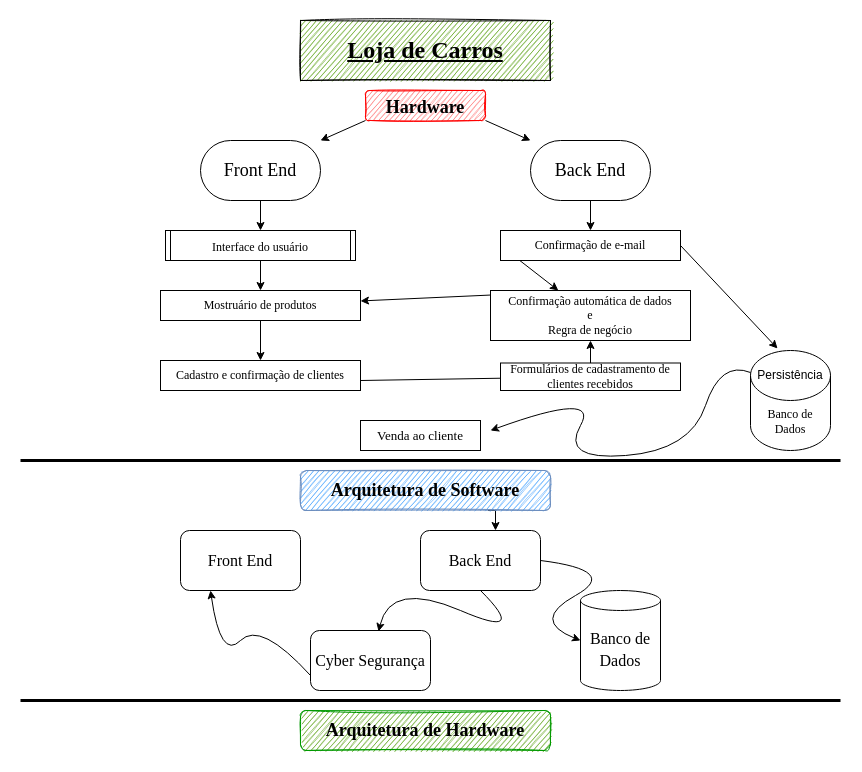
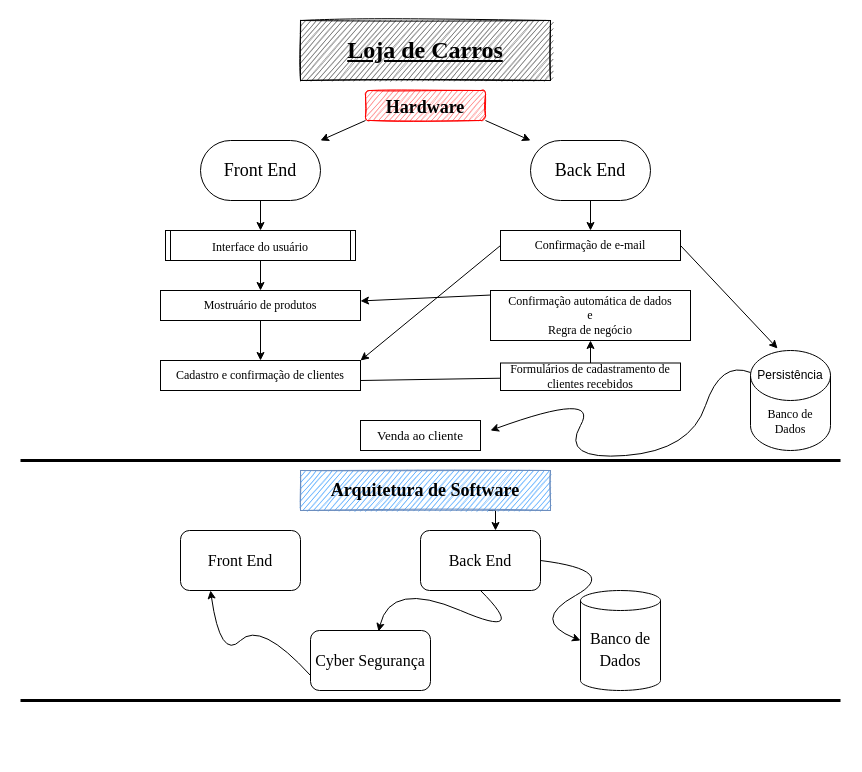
node "Loja de Carros": fillcolor #4d9900 -> #4d4d4d
edge "Confirmação de e-mail" -> "Confirmação automática de dados e Regra de negócio": now "Confirmação de e-mail" -> "Cadastro e confirmação de clientes"
node "Arquitetura de Software": shape rounded rectangle -> rectangle
node "Arquitetura de Hardware": removed
